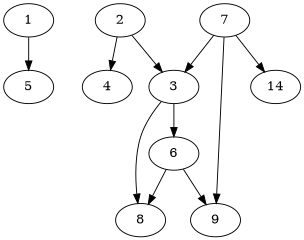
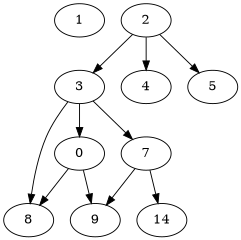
edge "1" -> "5": now "2" -> "5"
edge "7" -> "3": reversed
node "6": label "6" -> "0"
